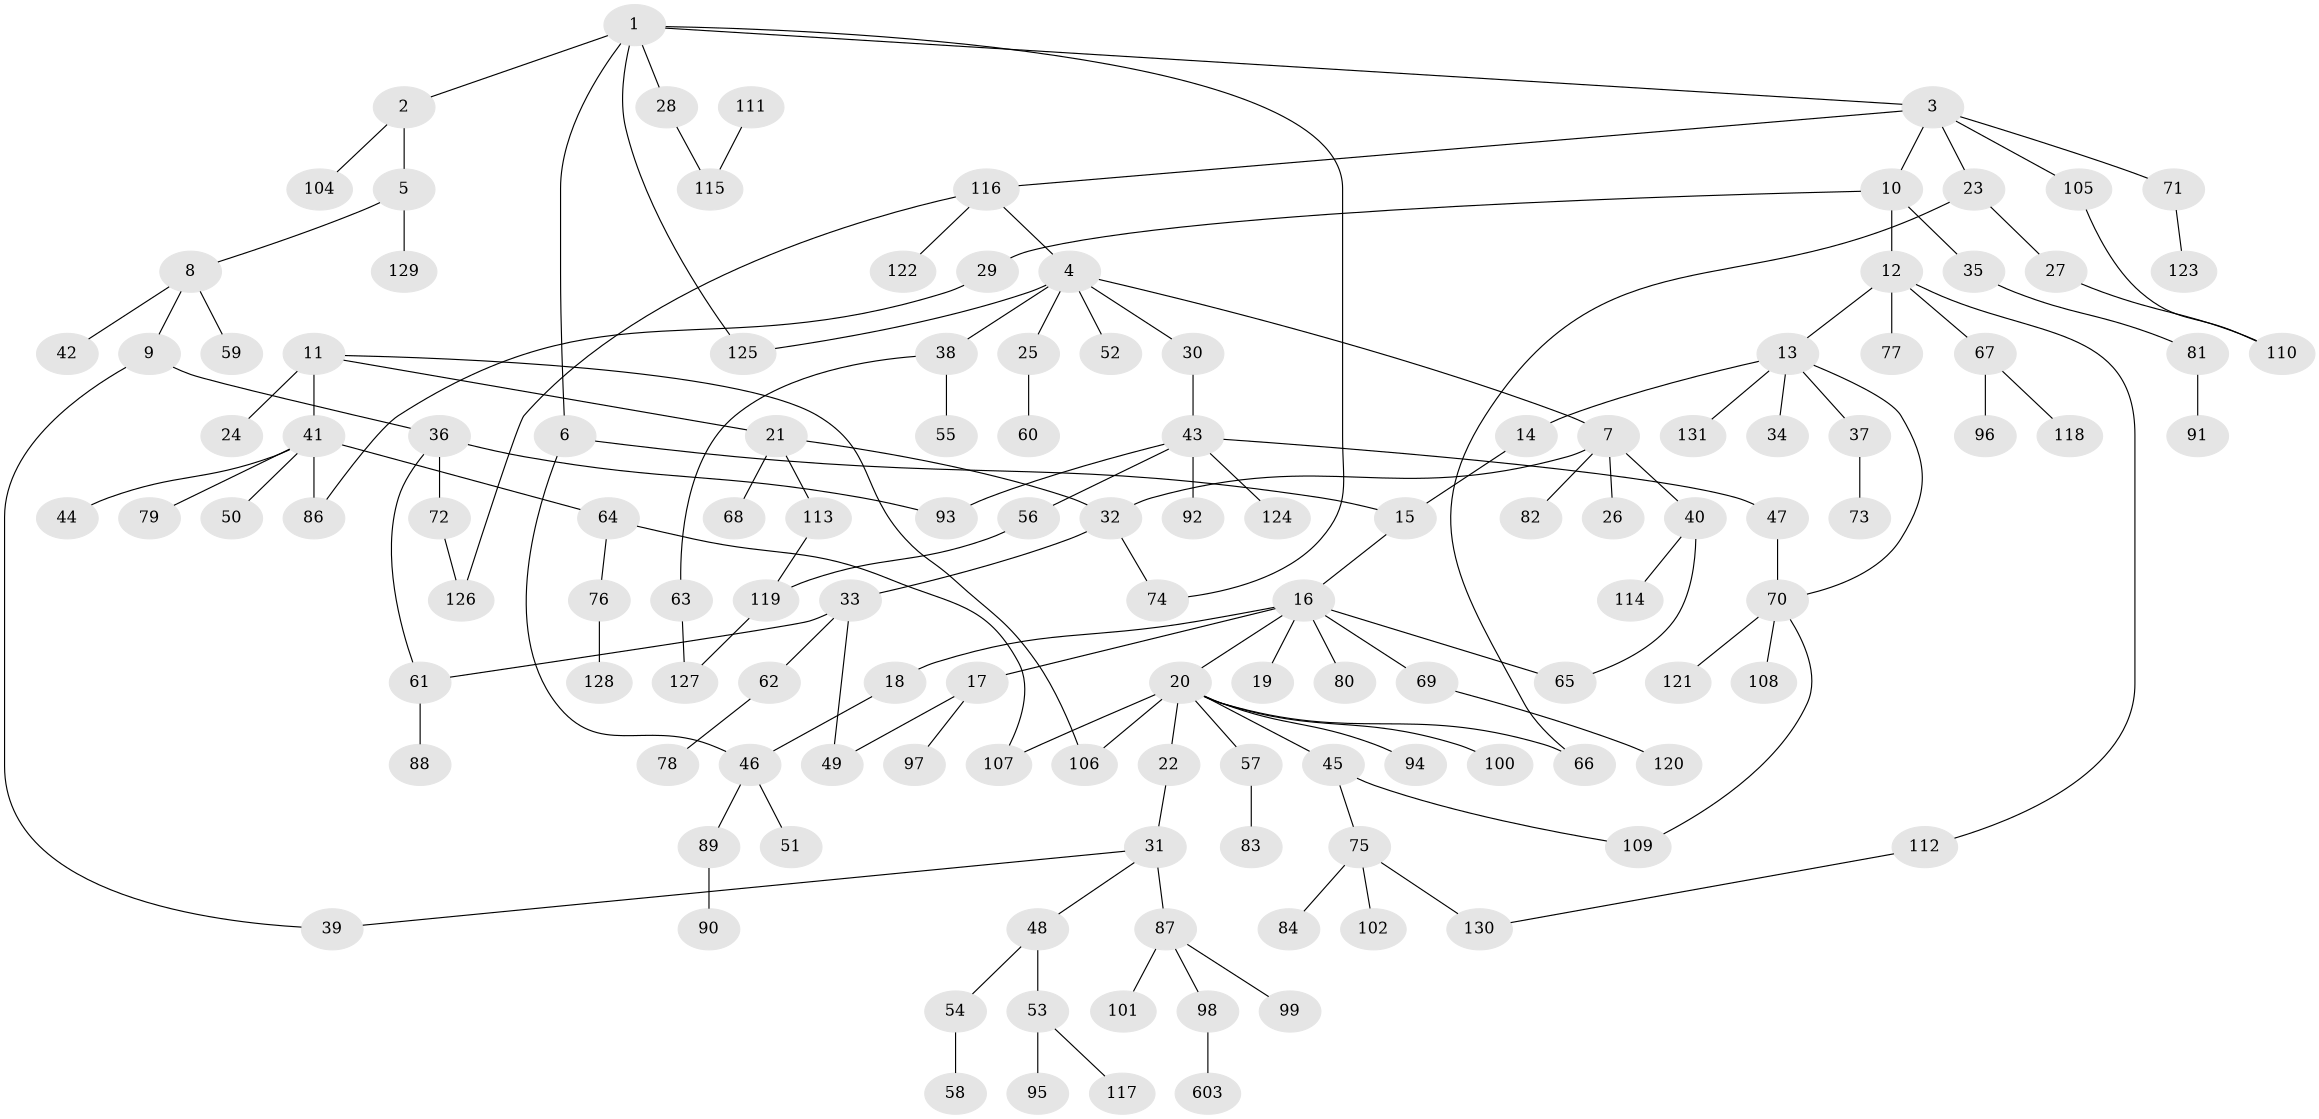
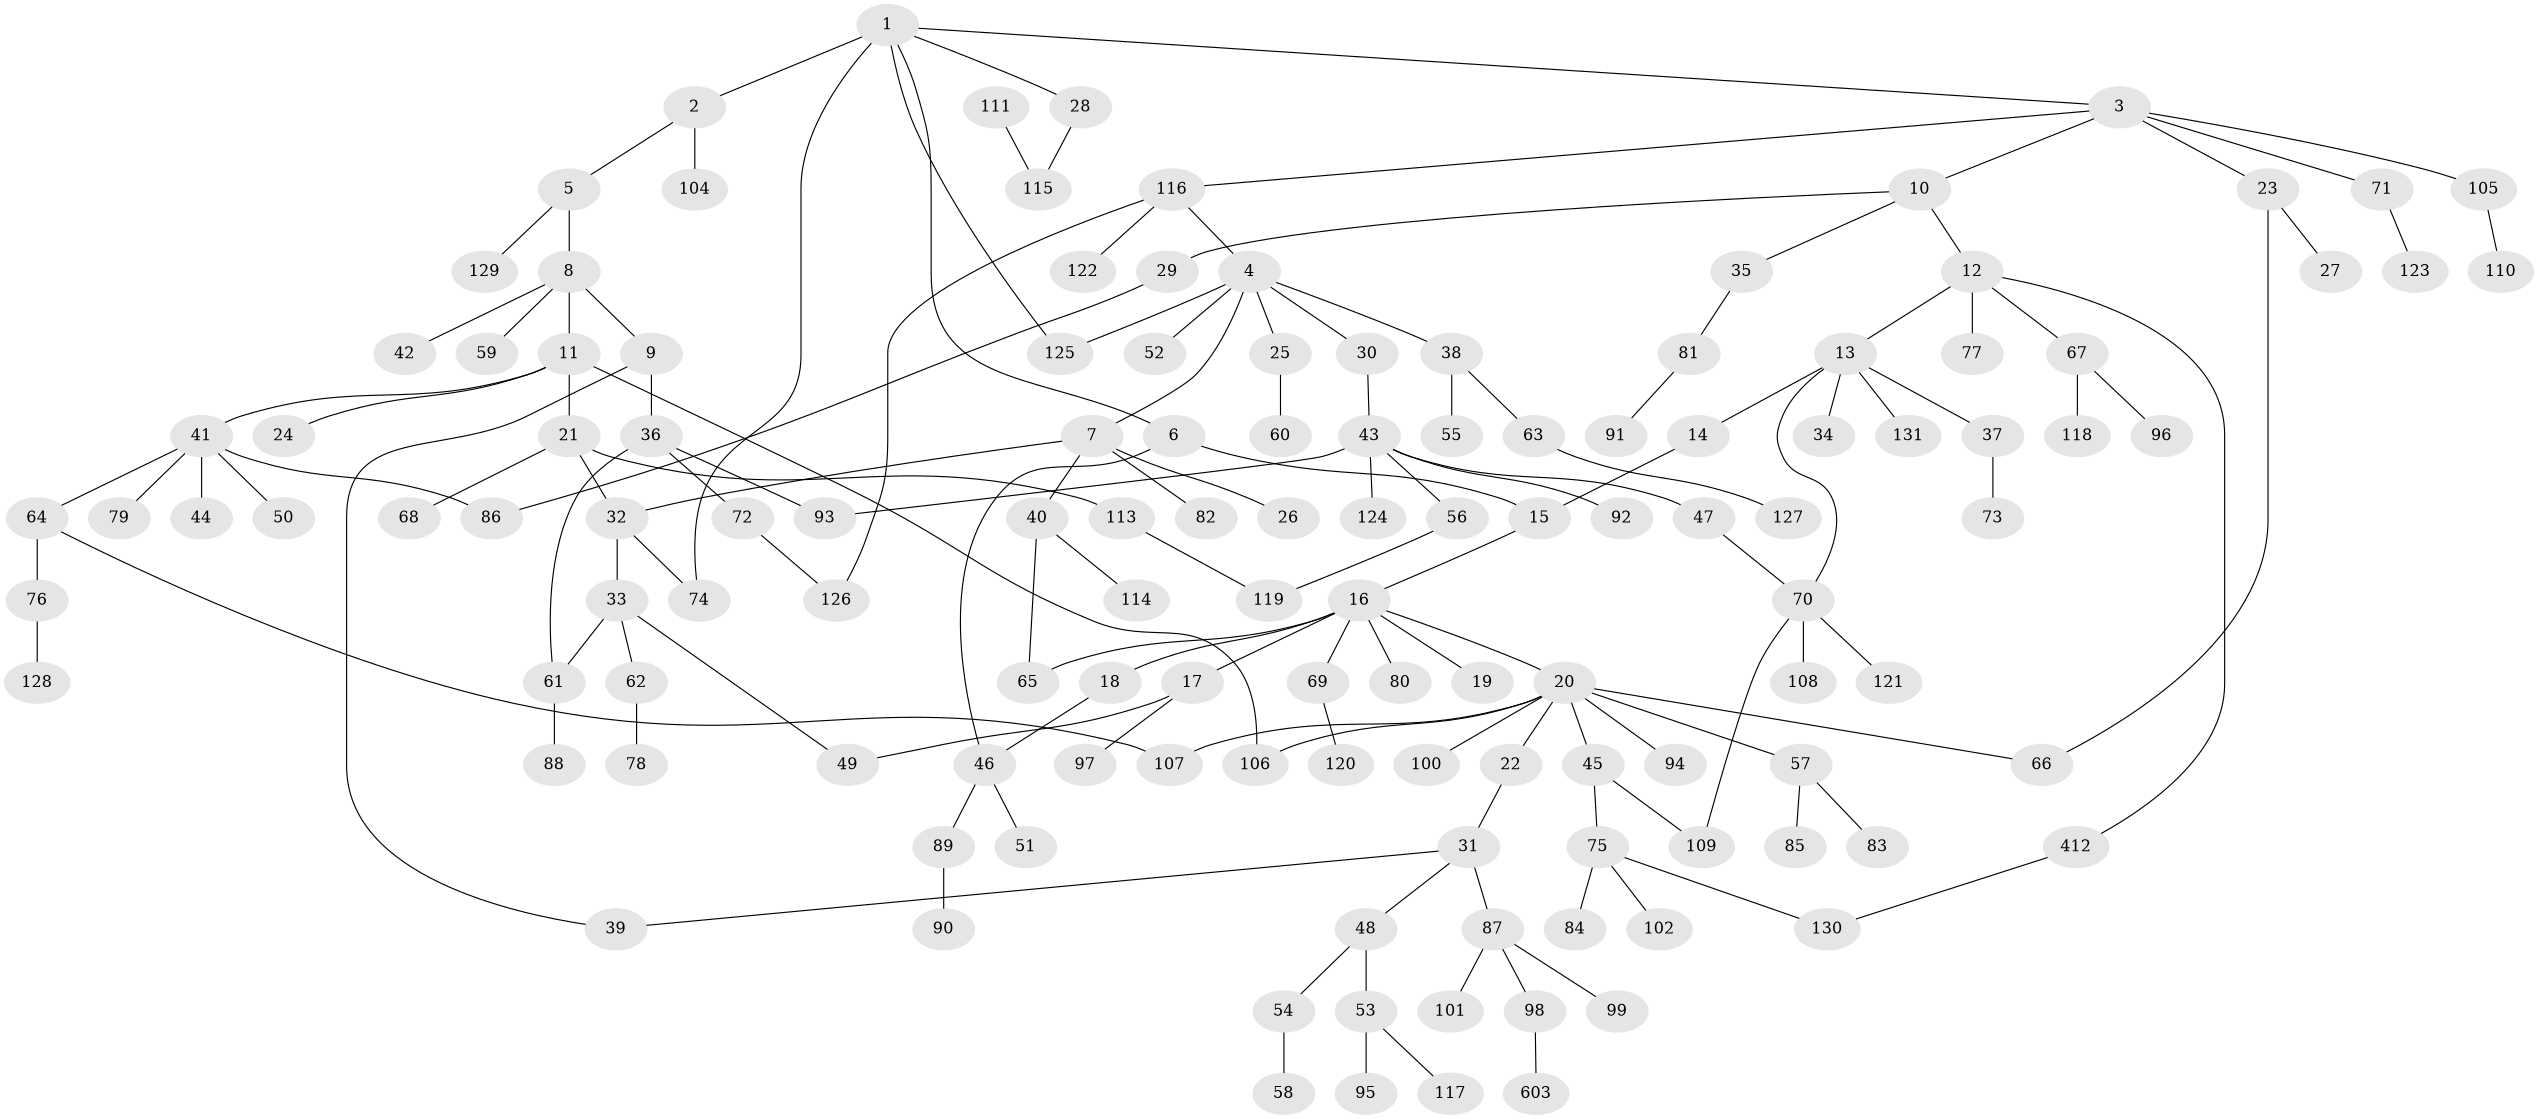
edge "27" -- "110": removed
edge "8" -- "11": added
edge "119" -- "127": removed
node "85": added
node "112": label "112" -> "412"
